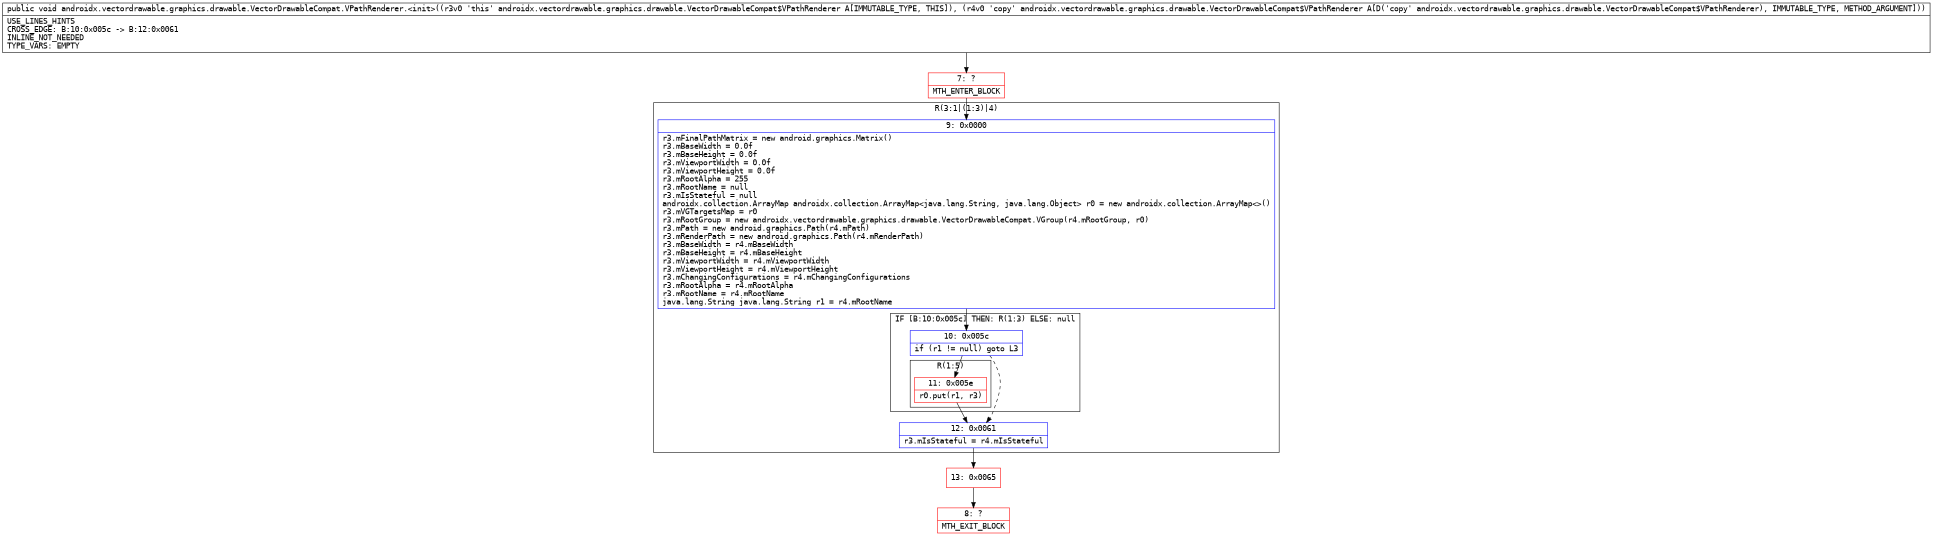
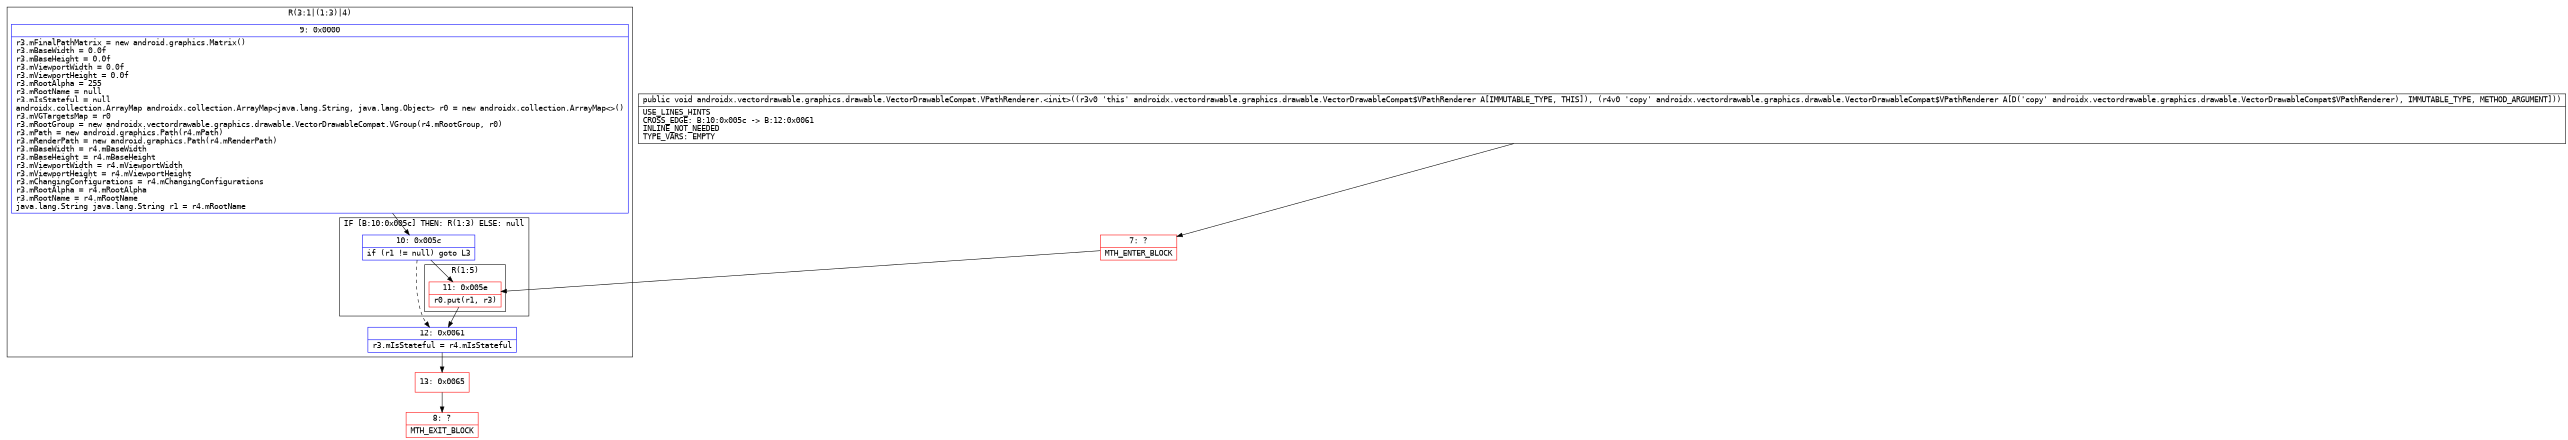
edge "7: ?" -> "9: 0x0000": now "7: ?" -> "11: 0x005e"
